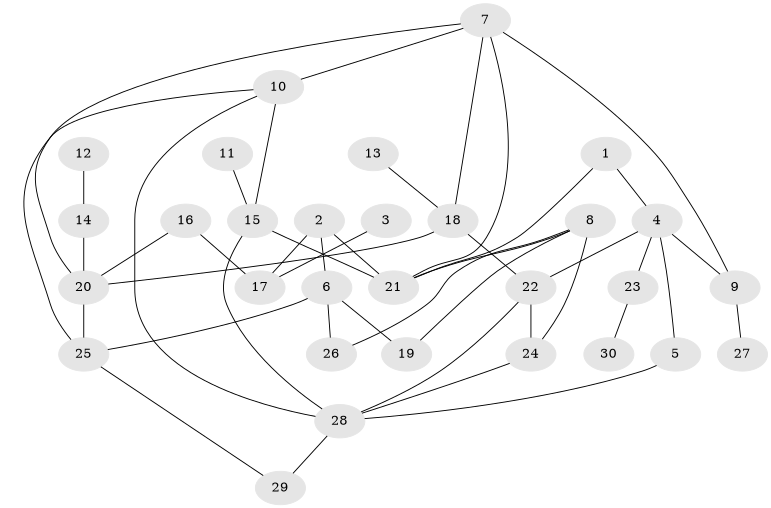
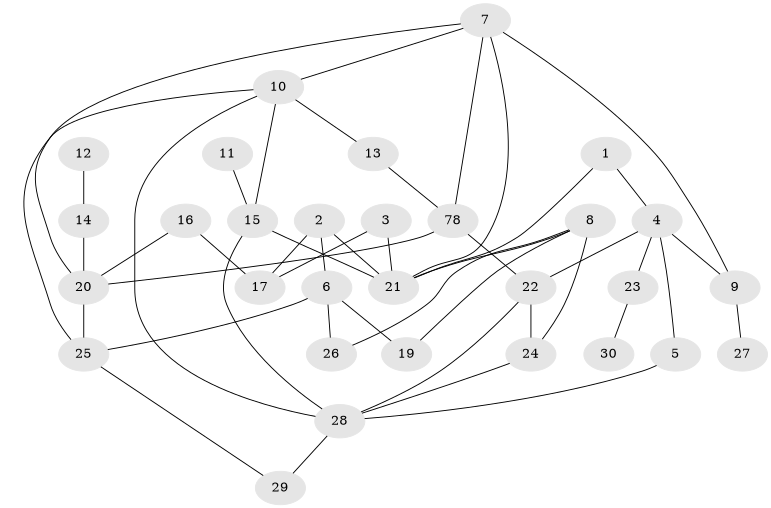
edge "10" -- "13": added
node "18": label "18" -> "78"
edge "3" -- "21": added
